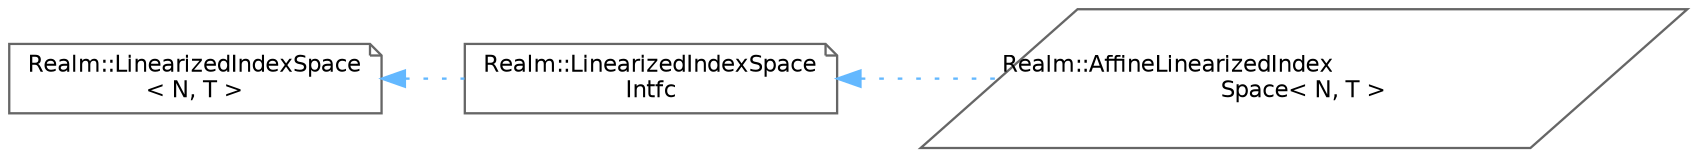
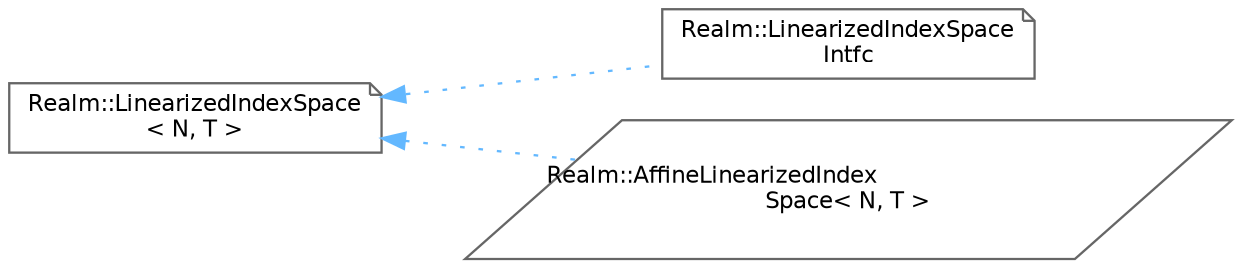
edge "Realm::AffineLinearizedIndex Space< N, T >" -> "Realm::LinearizedIndexSpace Intfc": now "Realm::AffineLinearizedIndex Space< N, T >" -> "Realm::LinearizedIndexSpace < N, T >"
